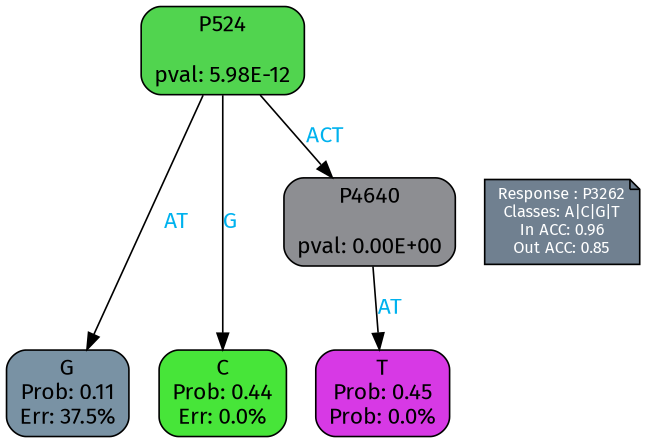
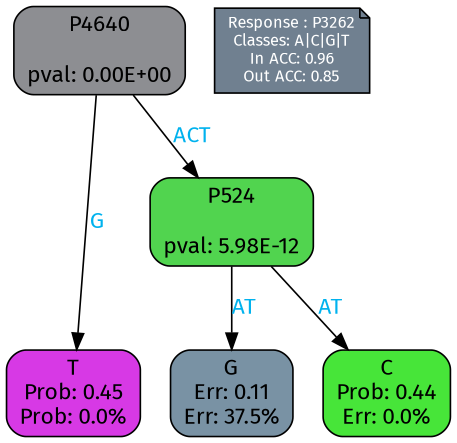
edge "P524 pval: 5.98E-12" -> "P4640 pval: 0.00E+00": reversed
edge "P524 pval: 5.98E-12" -> "C Prob: 0.44 Err: 0.0%": label "G" -> "AT"
edge "P4640 pval: 0.00E+00" -> "T Prob: 0.45 Prob: 0.0%": label "AT" -> "G"
node "G Prob: 0.11 Err: 37.5%": label "G Prob: 0.11 Err: 37.5%" -> "G Err: 0.11 Err: 37.5%"
